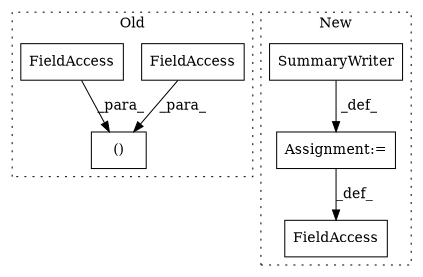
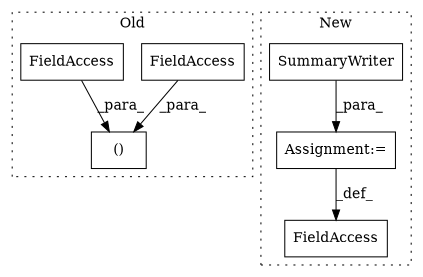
edge "SummaryWriter" -> "Assignment:=": label "_def_" -> "_para_"
